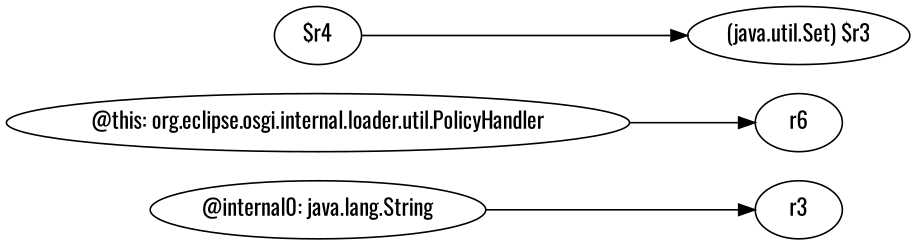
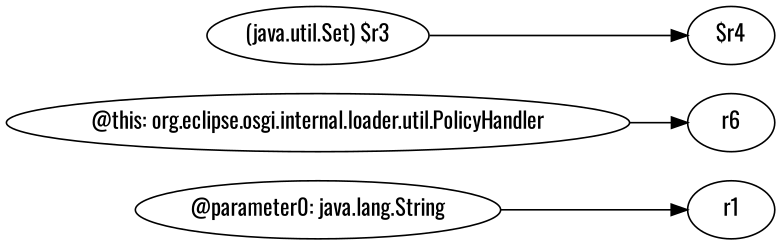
edge "$r4" -> "(java.util.Set) $r3": reversed
node "@internal0: java.lang.String": label "@internal0: java.lang.String" -> "@parameter0: java.lang.String"
node "r3": label "r3" -> "r1"
